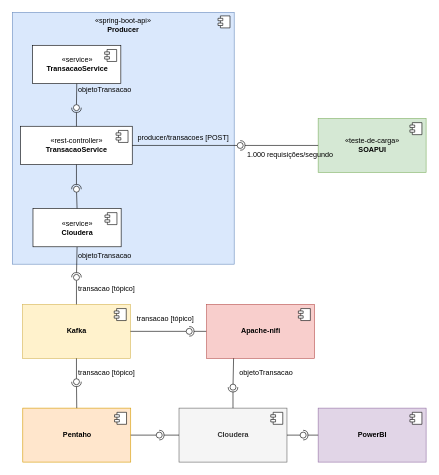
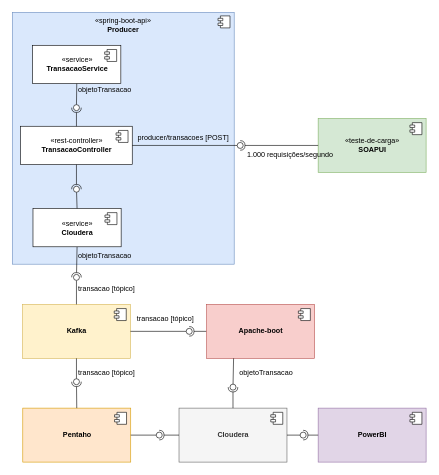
node "«rest-controller» TransacaoService": label "«rest-controller» TransacaoService" -> "«rest-controller» TransacaoController"
node "Apache-nifi": label "Apache-nifi" -> "Apache-boot"
